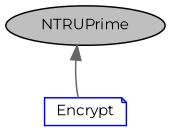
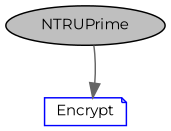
edge "Encrypt" -> "NTRUPrime": reversed
